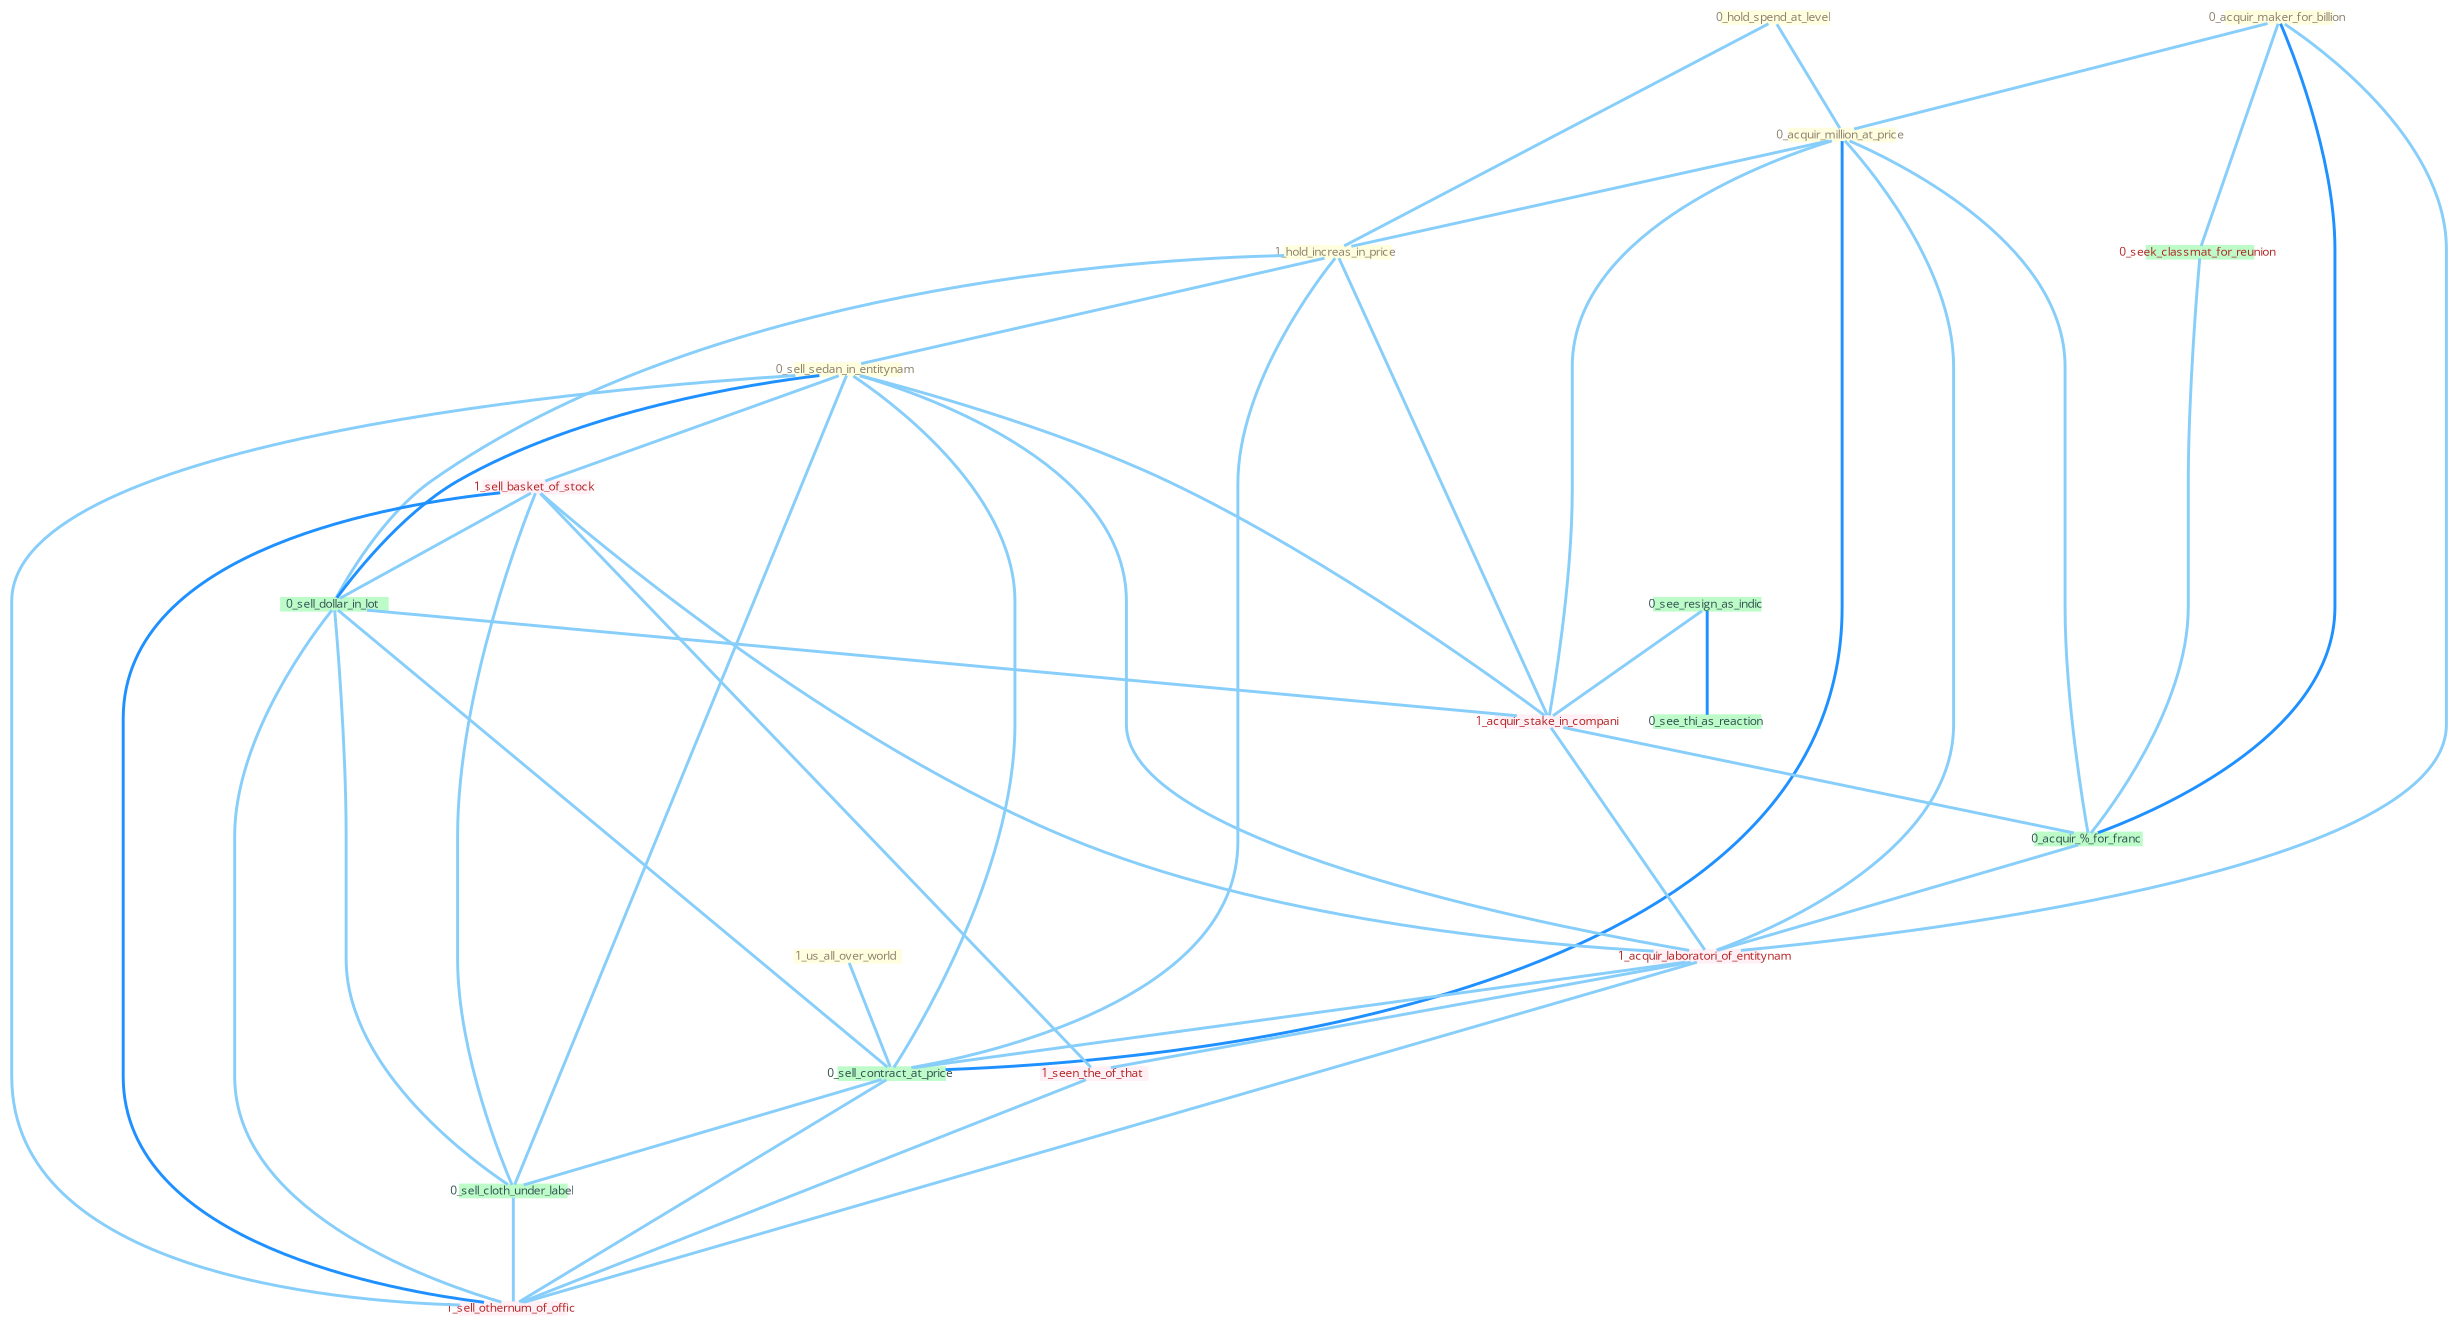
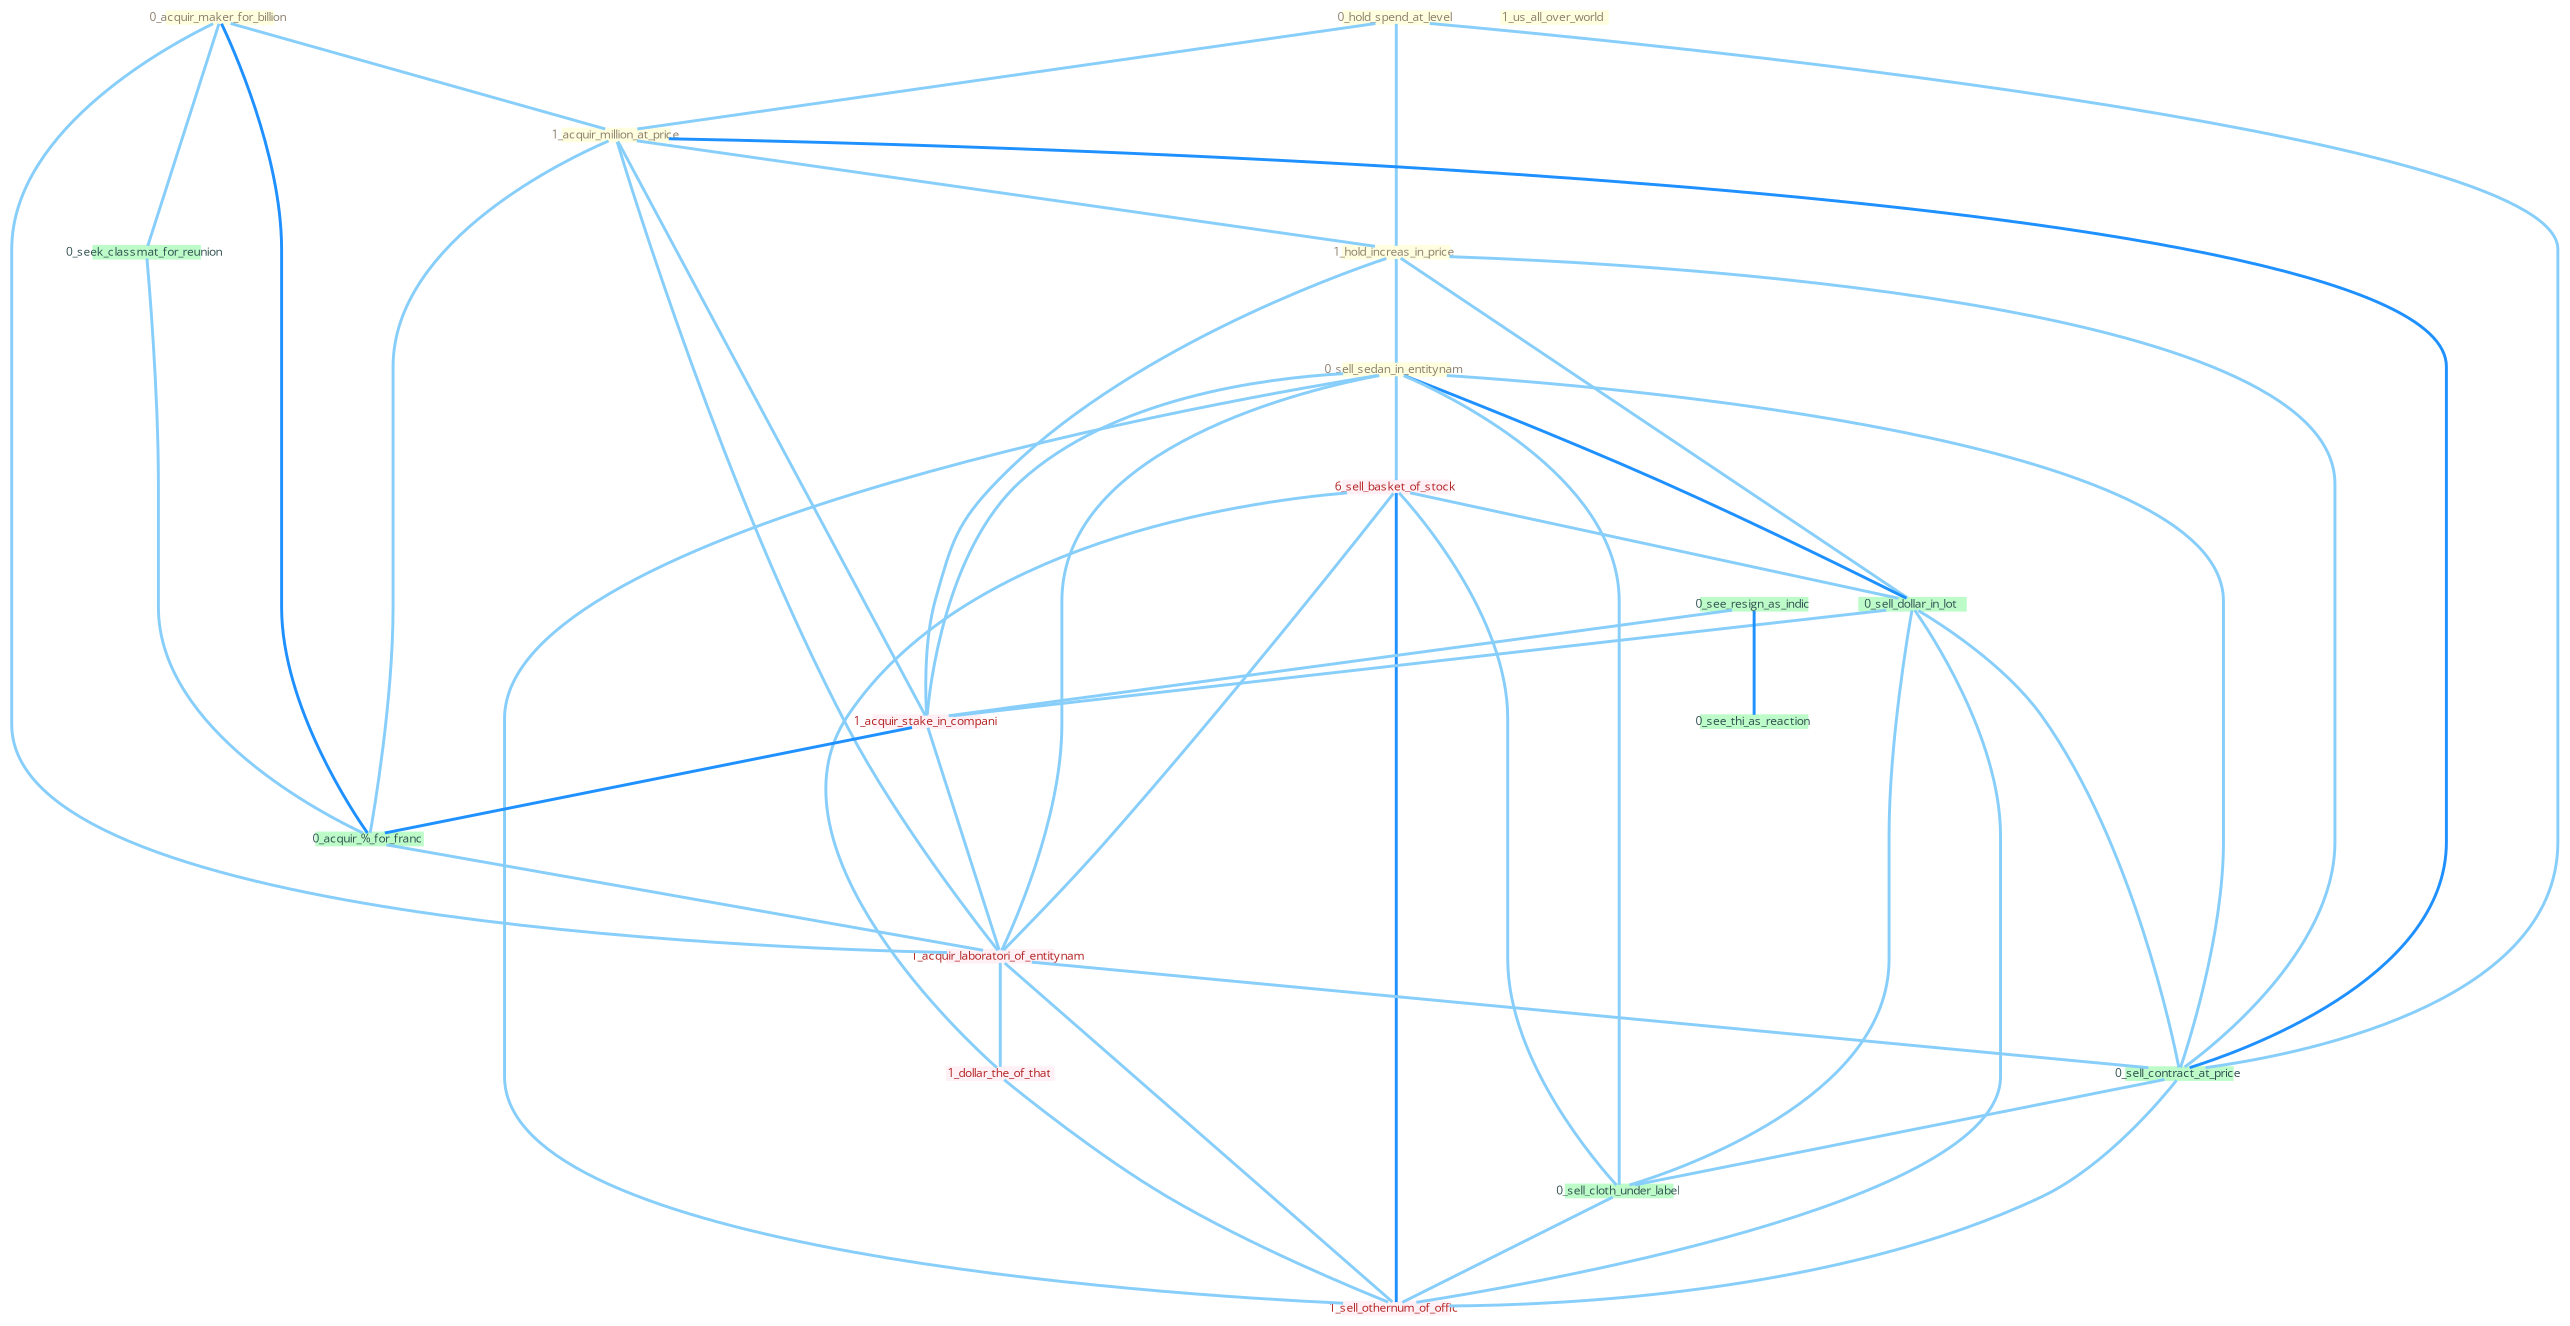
node "0_acquir_million_at_price": label "0_acquir_million_at_price" -> "1_acquir_million_at_price"
node "0_seek_classmat_for_reunion": fontcolor #b22222 -> #2f4f4f
node "1_sell_basket_of_stock": label "1_sell_basket_of_stock" -> "6_sell_basket_of_stock"
edge "1_acquir_stake_in_compani" -- "0_acquir_%_for_franc": color #87cefa -> #1e90ff
edge "1_us_all_over_world" -- "0_sell_contract_at_price": now "0_hold_spend_at_level" -- "0_sell_contract_at_price"
node "1_seen_the_of_that": label "1_seen_the_of_that" -> "1_dollar_the_of_that"
